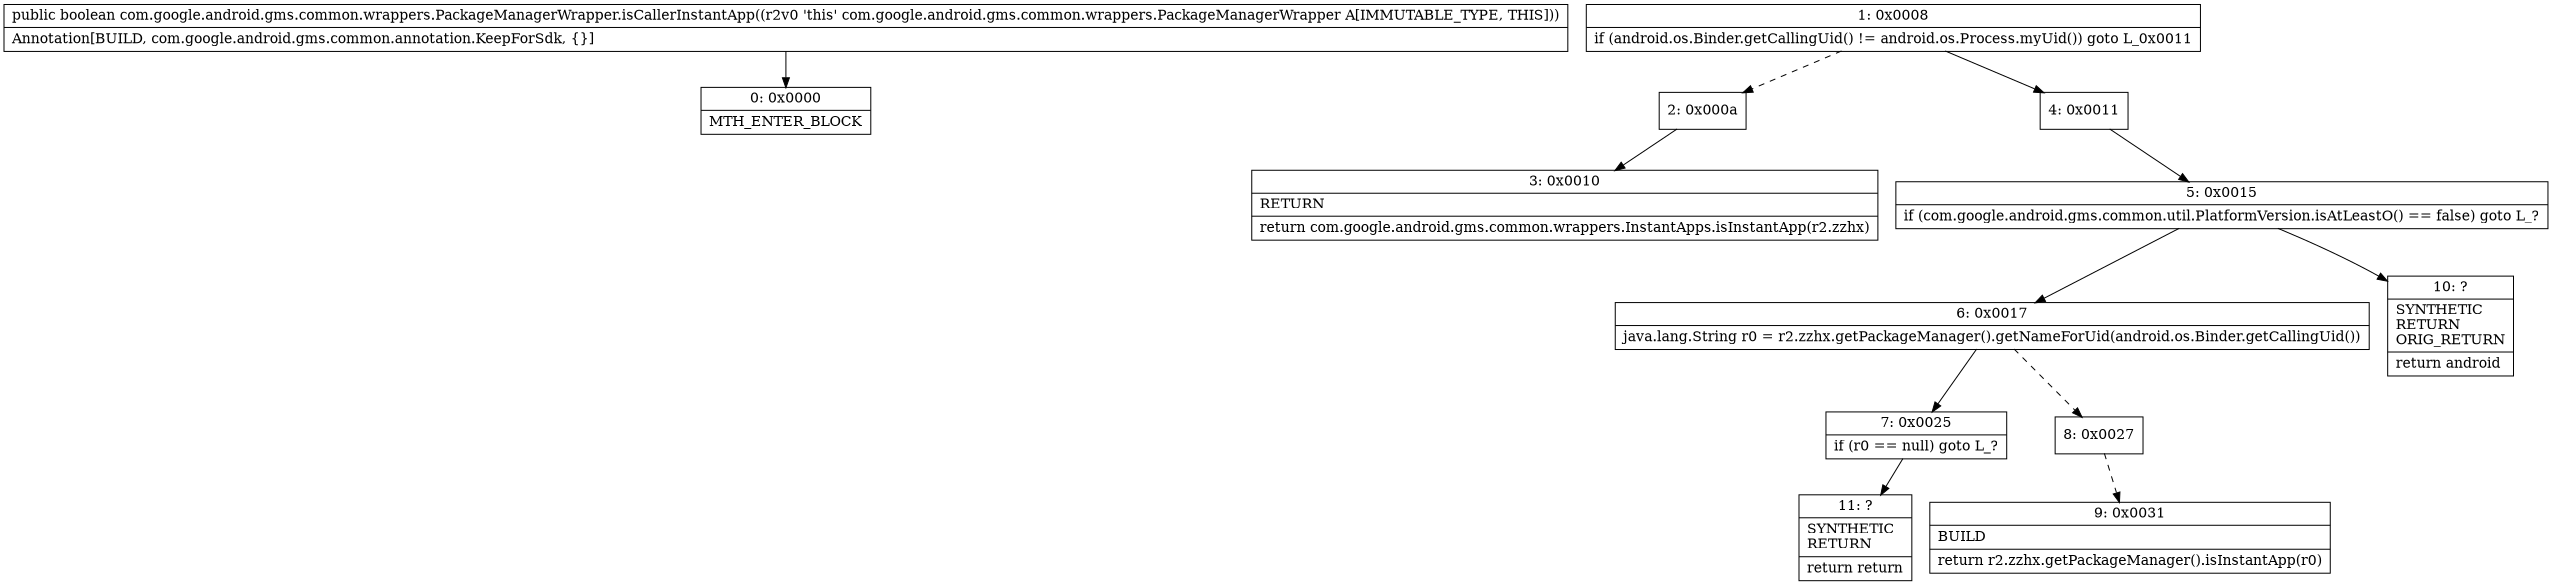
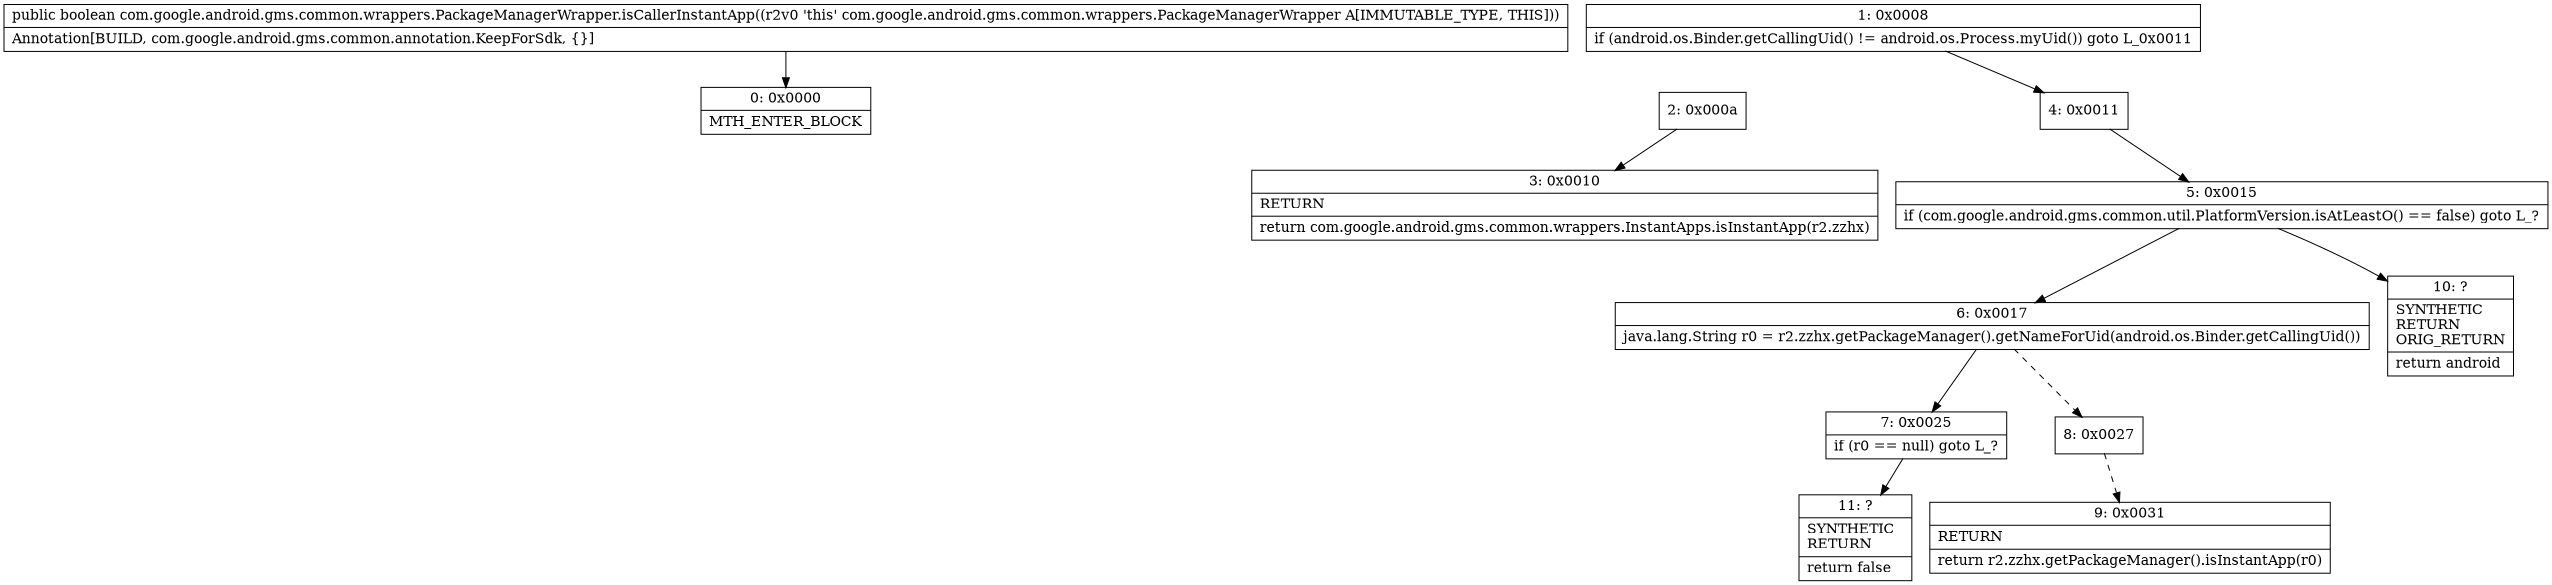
edge "1: 0x0008" -> "2: 0x000a": removed
node "9: 0x0031": text "BUILD" -> "RETURN"
node "11: ?": text "return return" -> "return false"
